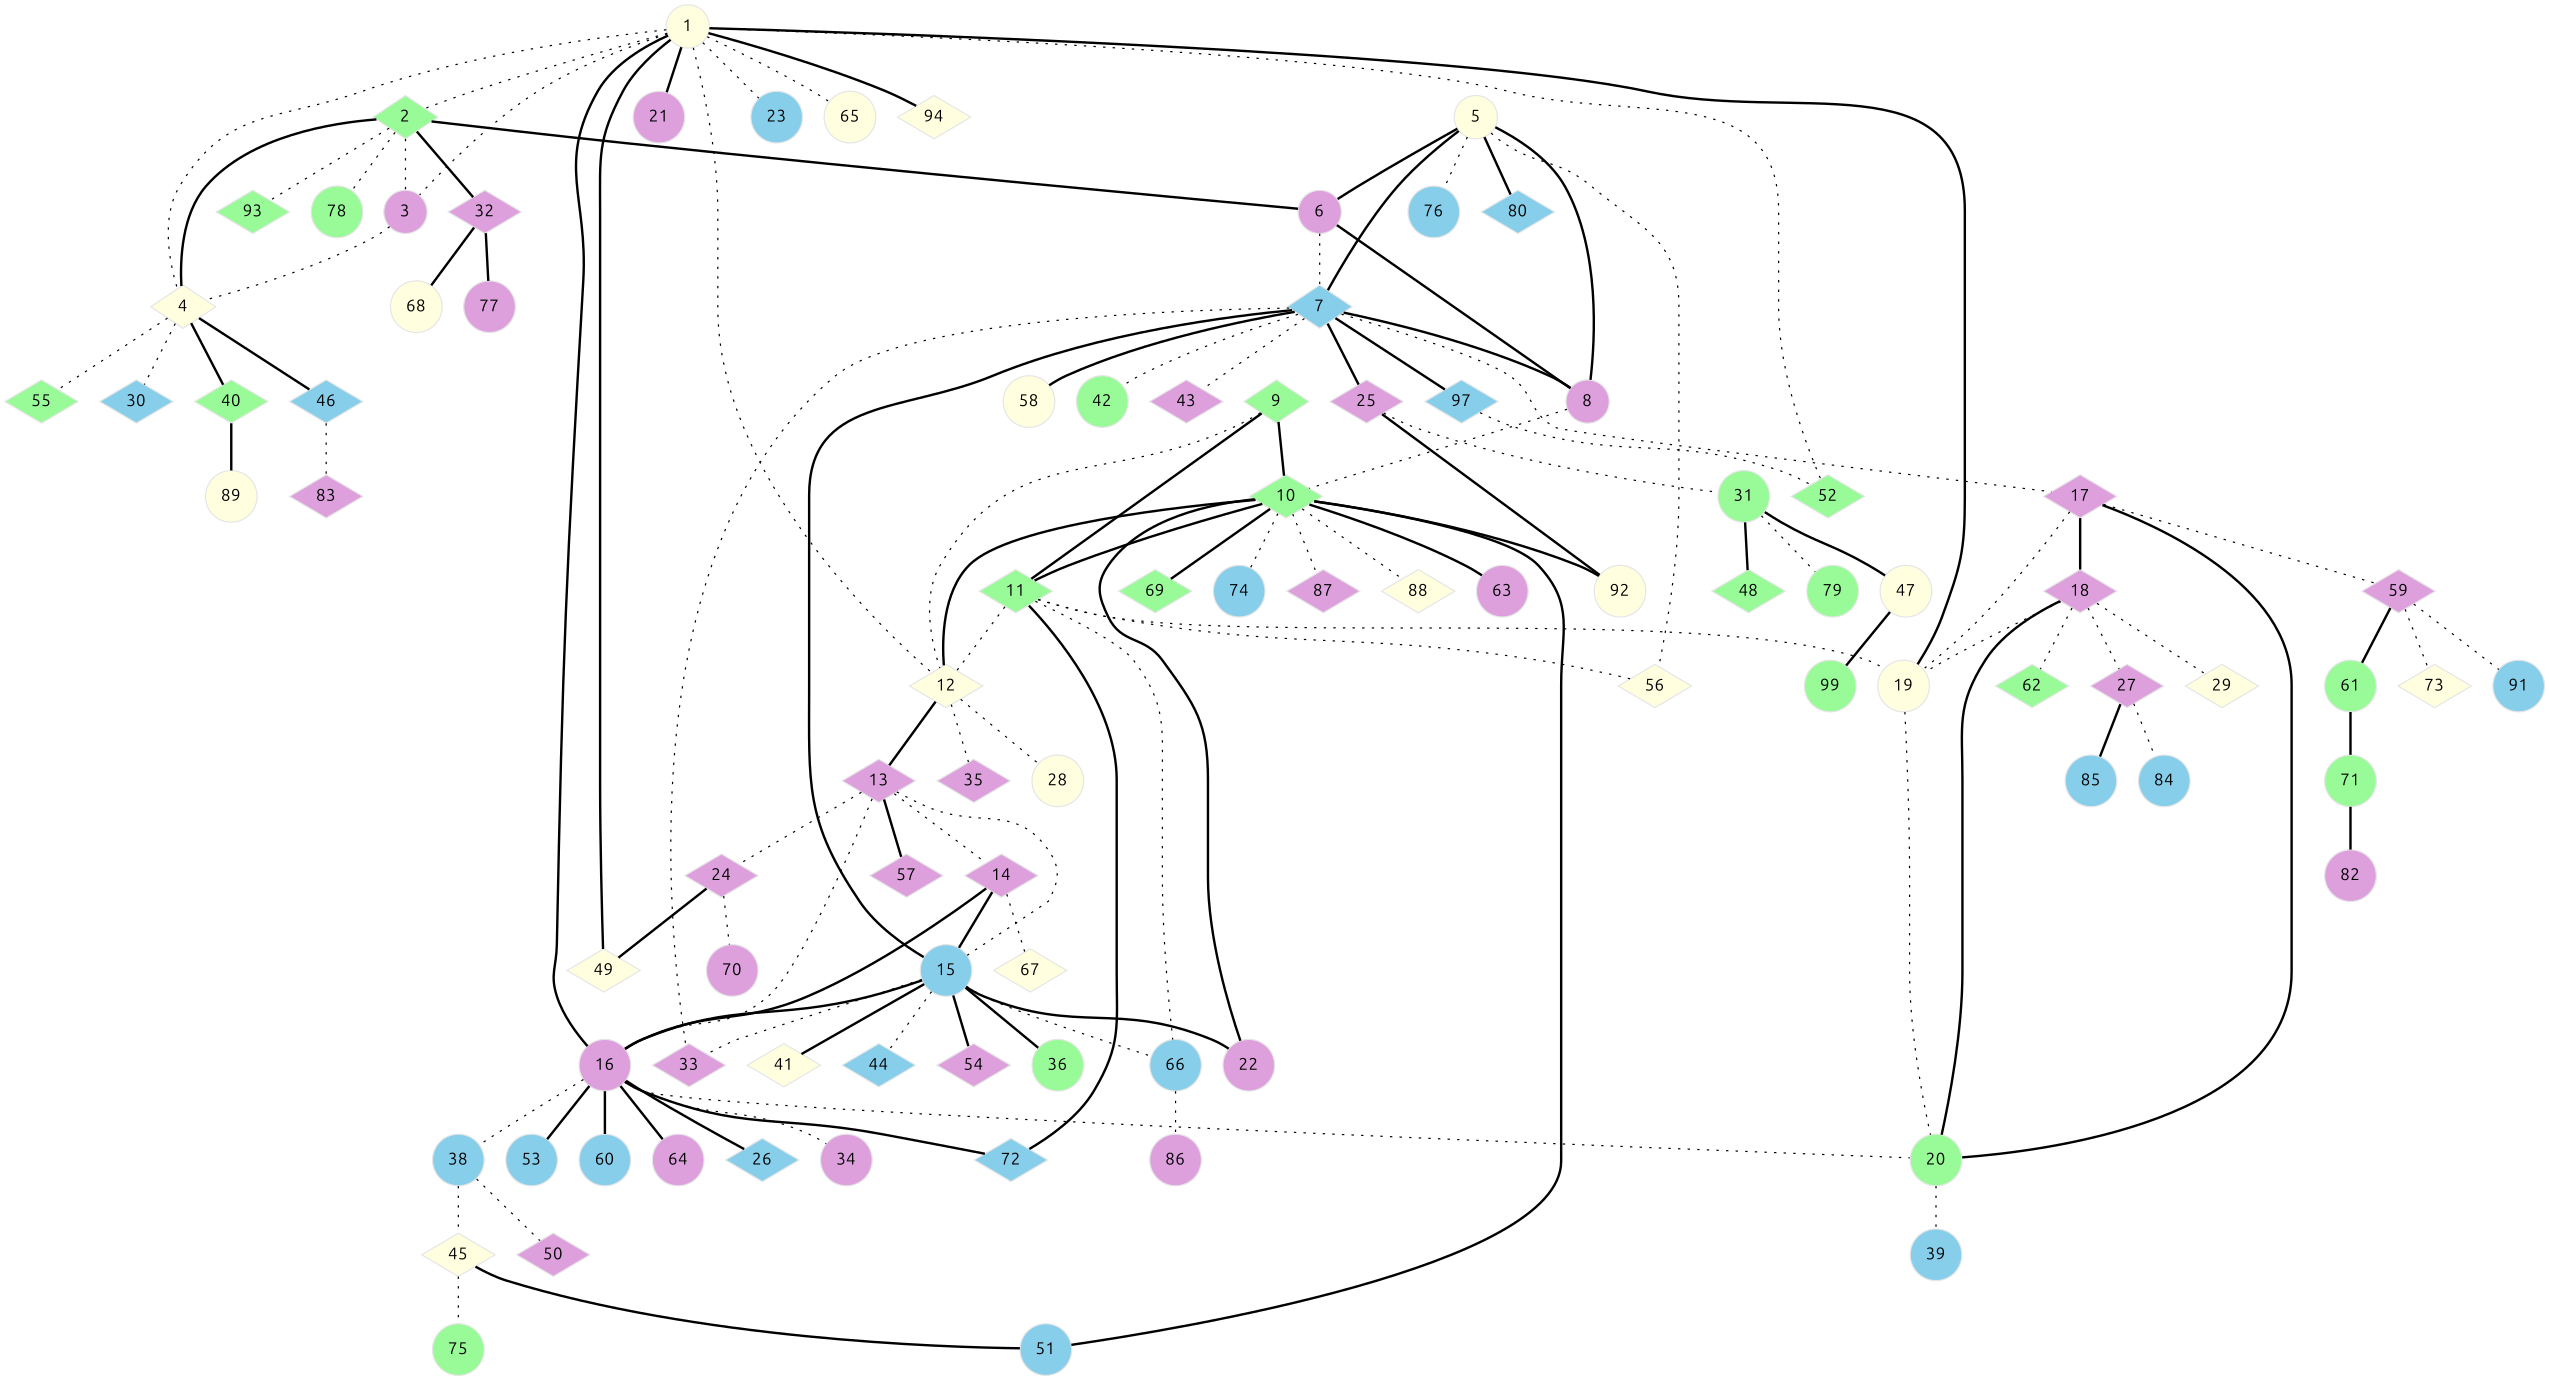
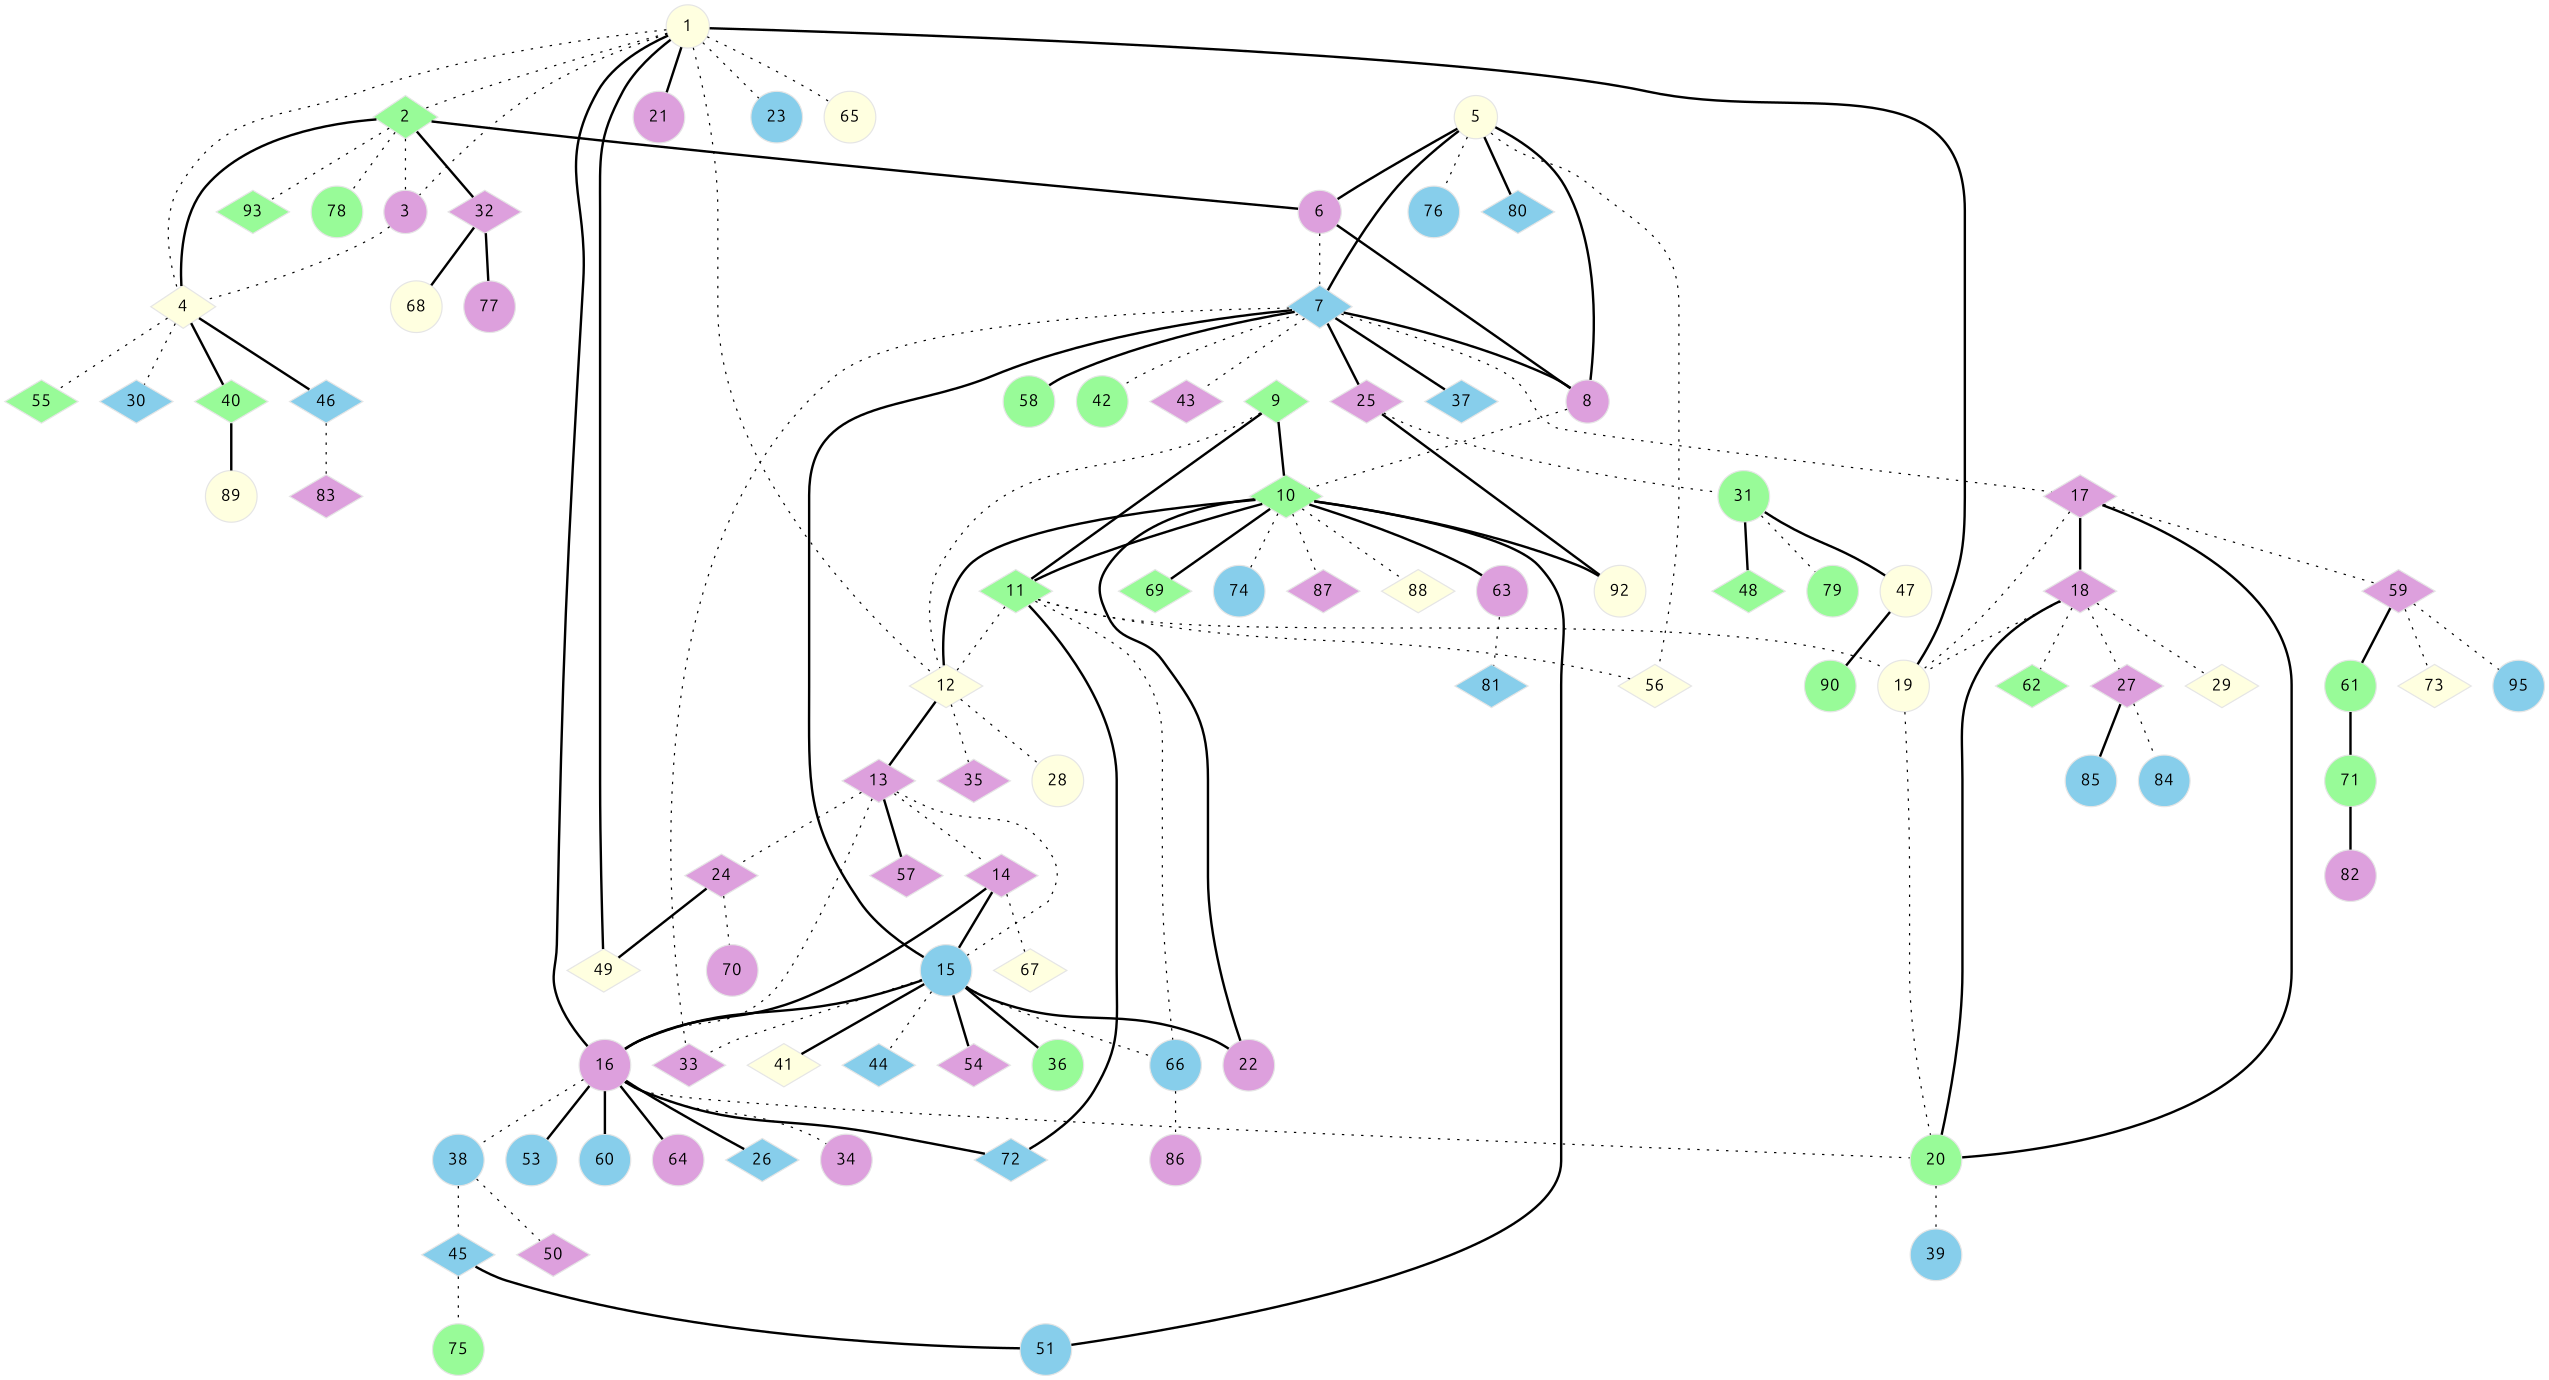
node "94": removed
node "58": fillcolor lightyellow -> palegreen
node "97": label "97" -> "37"
node "52": removed
node "81": added
node "99": label "99" -> "90"
node "91": label "91" -> "95"
node "45": fillcolor lightyellow -> skyblue
